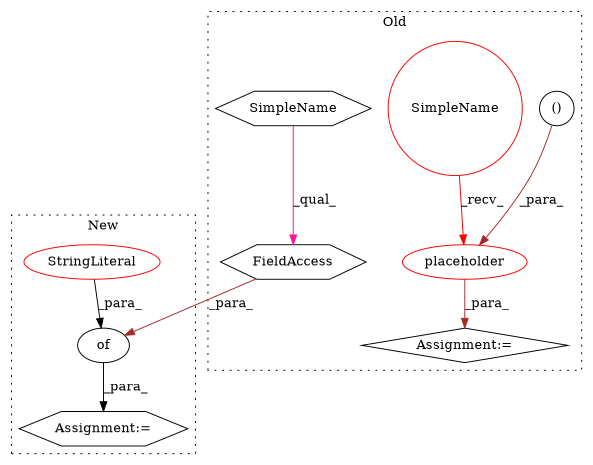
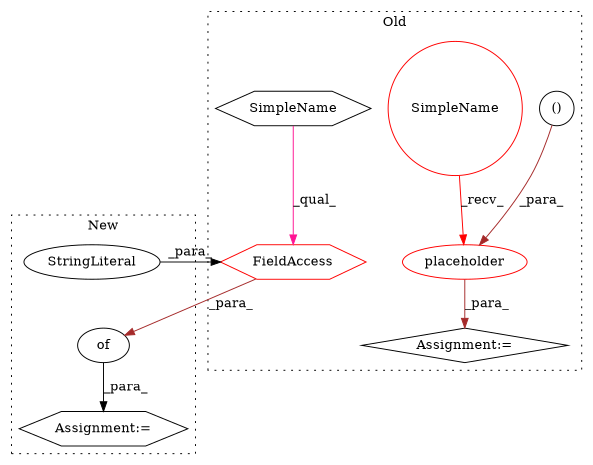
node "StringLiteral": color red -> black
node "FieldAccess": color black -> red
edge "StringLiteral" -> "of": now "StringLiteral" -> "FieldAccess"
